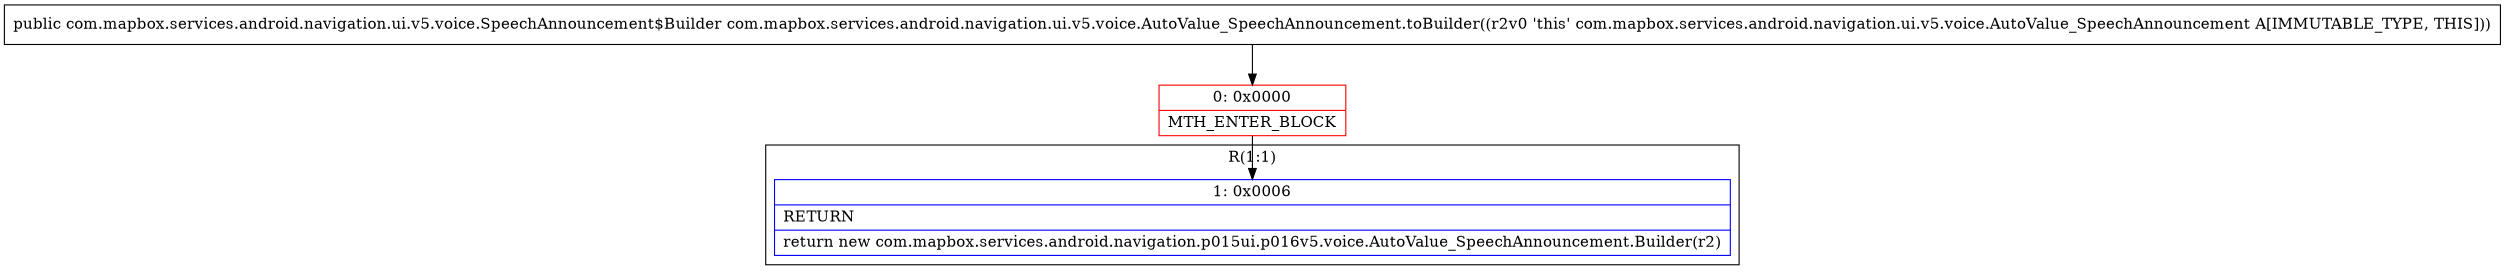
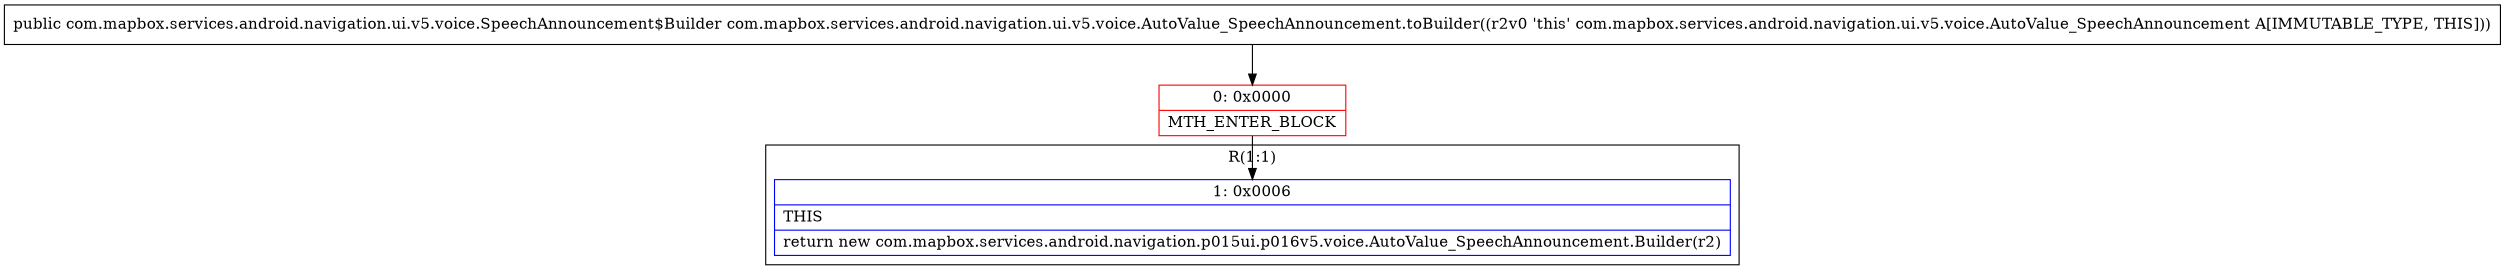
node "1: 0x0006": text "RETURN" -> "THIS"
